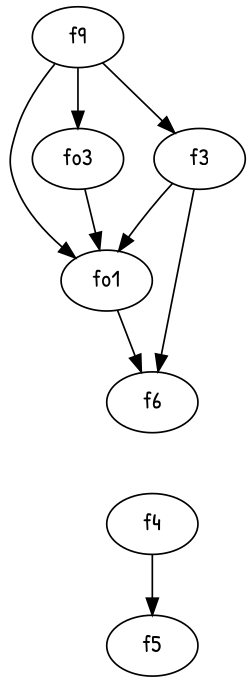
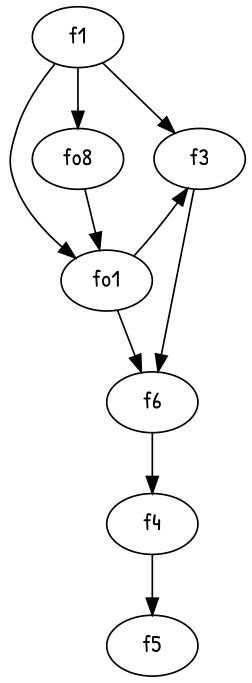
node "f9": label "f9" -> "f1"
node "fo3": label "fo3" -> "fo8"
edge "f3" -> "fo1": reversed
edge "f6" -> "f4": added
